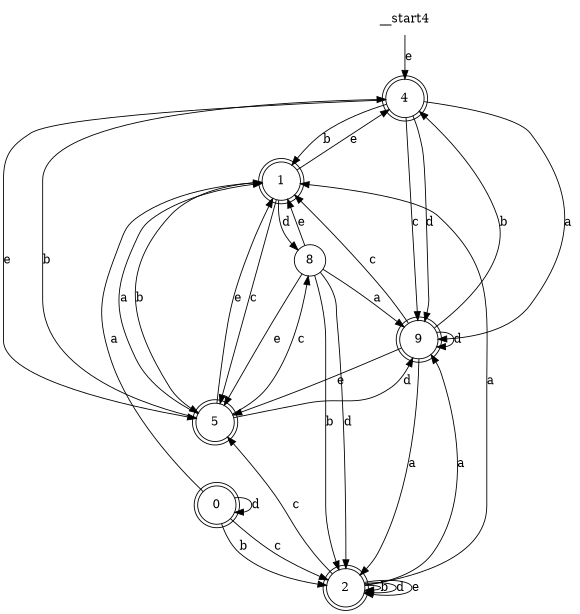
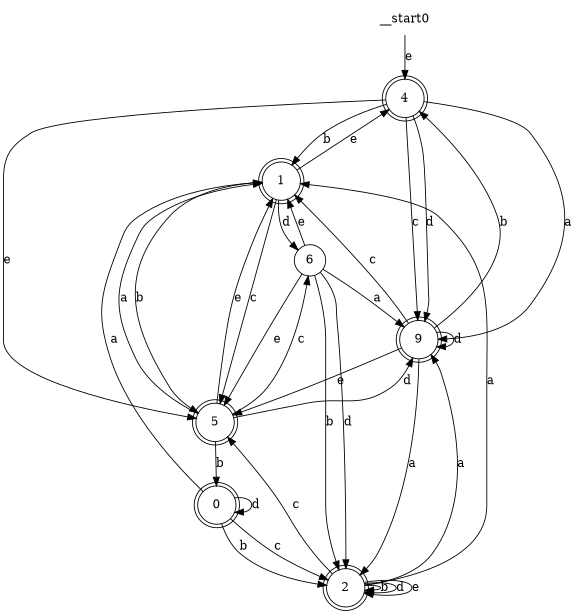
node "__start4": label "__start4" -> "__start0"
edge "5" -> "4": now "5" -> "0"
node "8": label "8" -> "6"
